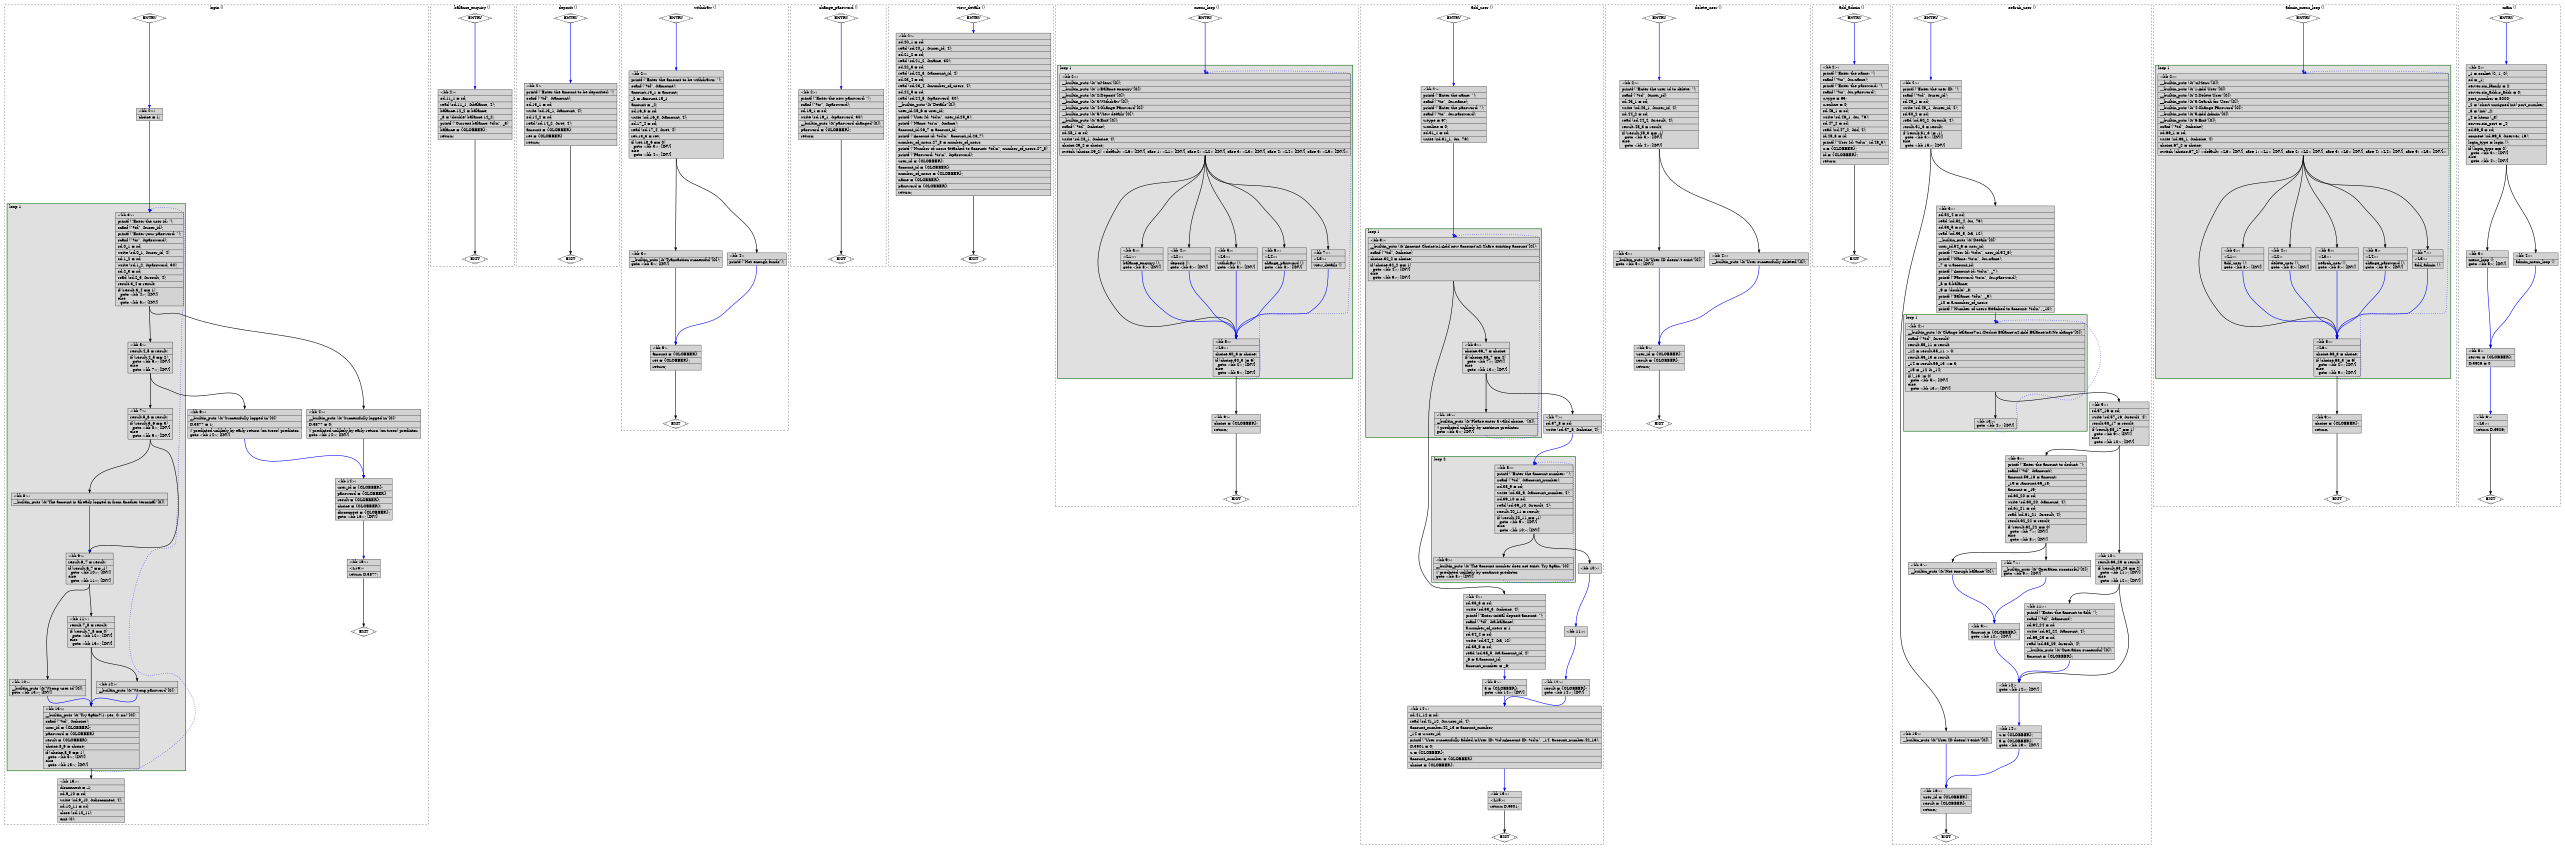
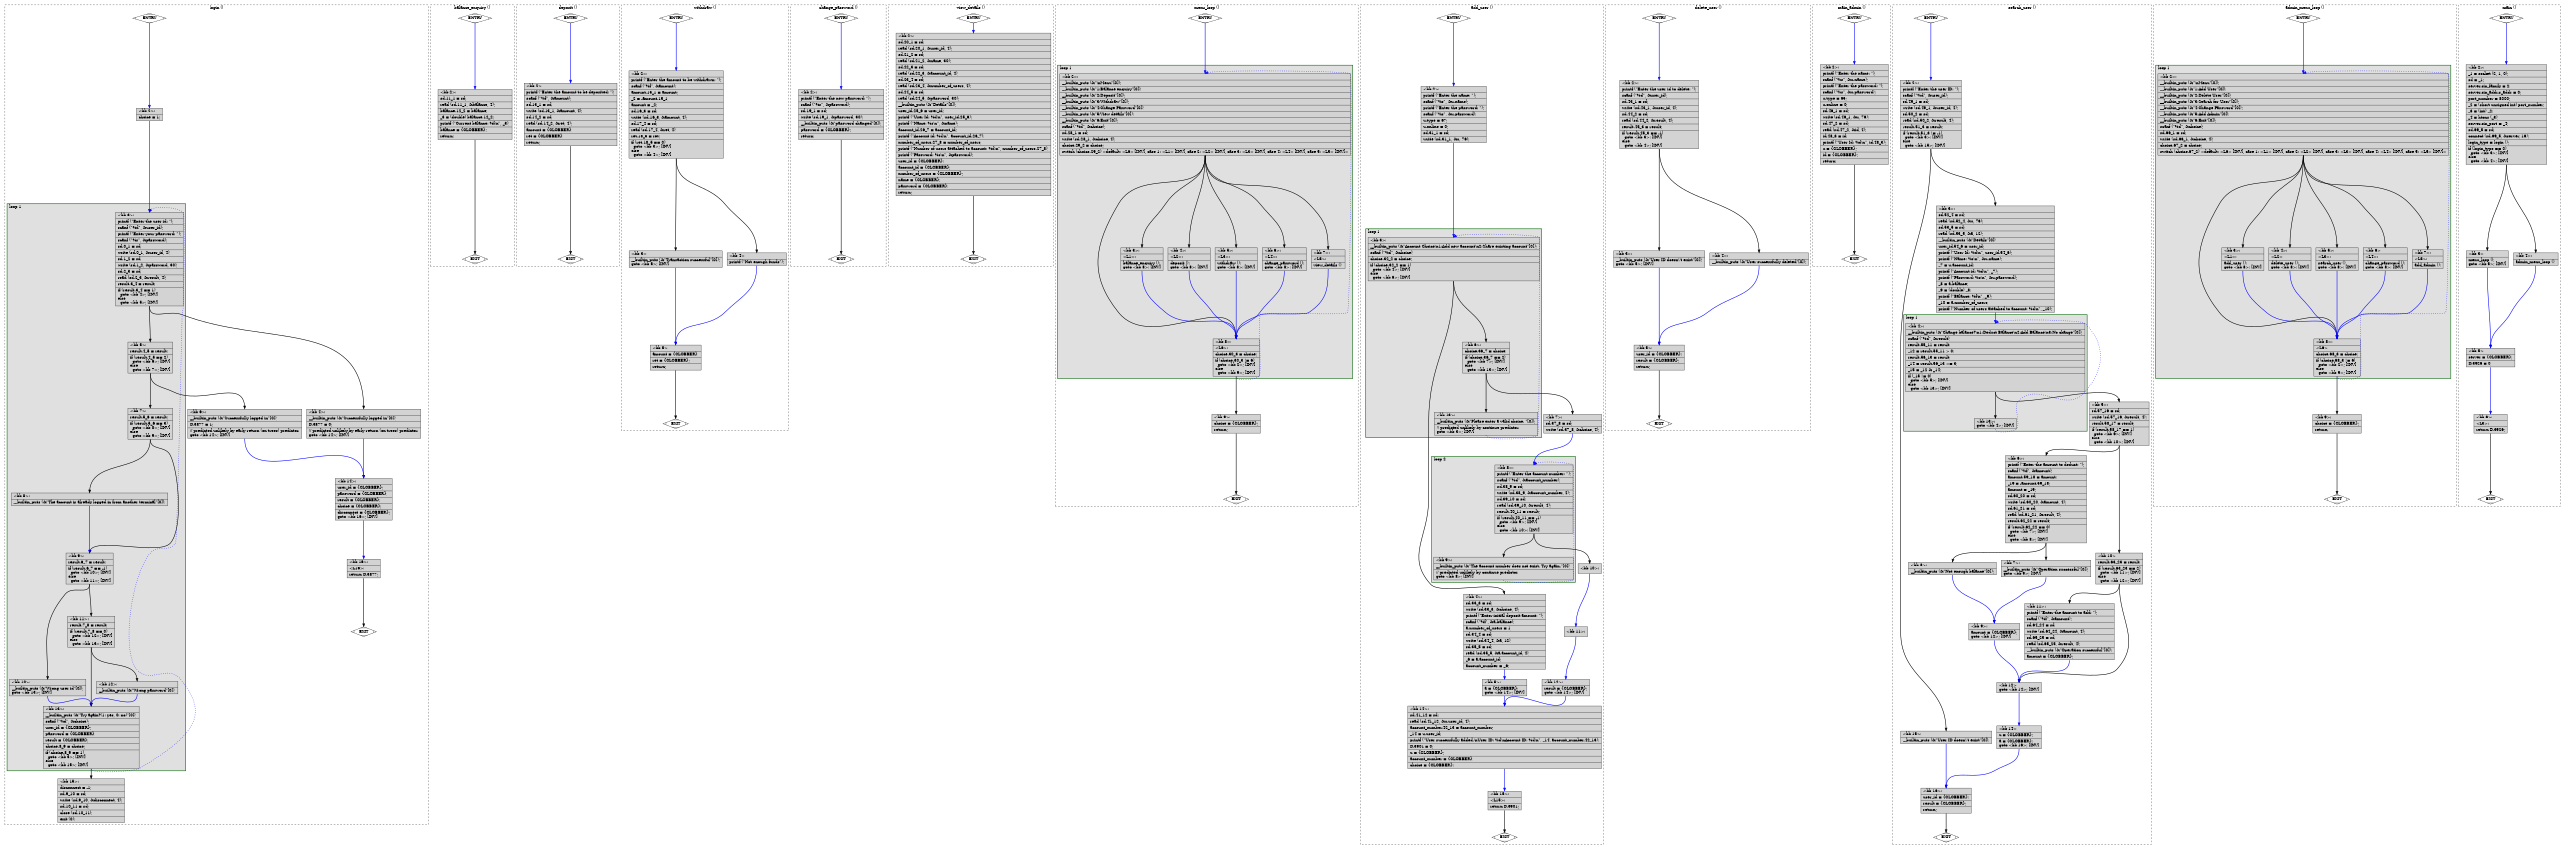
cluster "add_admin ()": label "add_admin ()" -> "main_admin ()"
